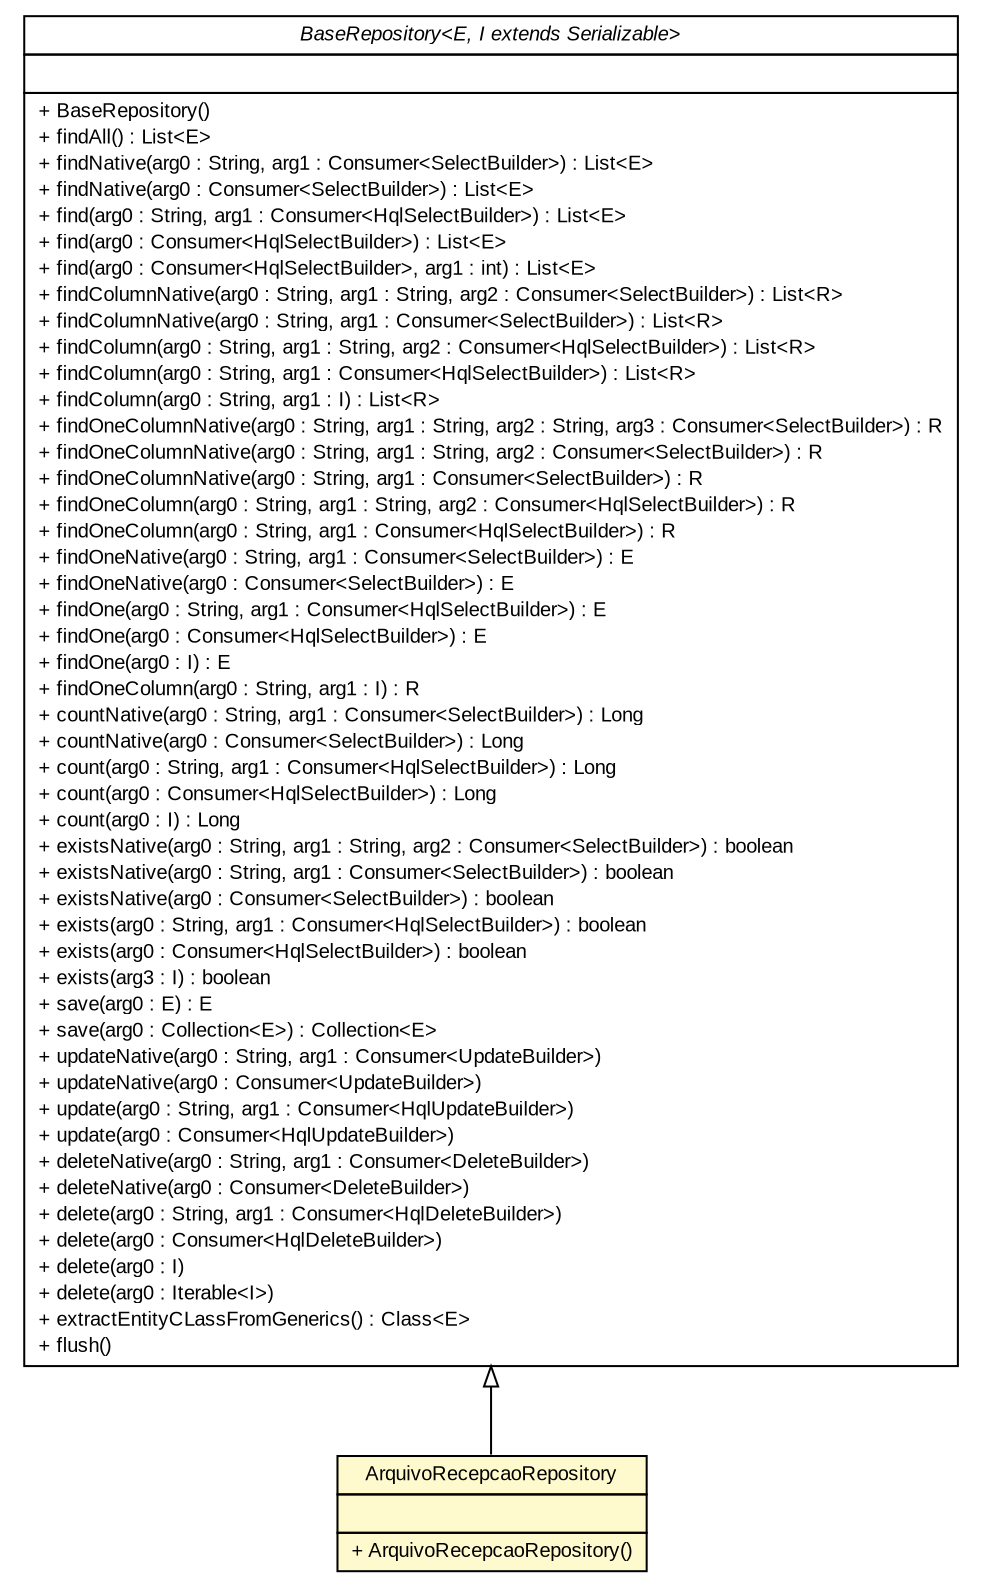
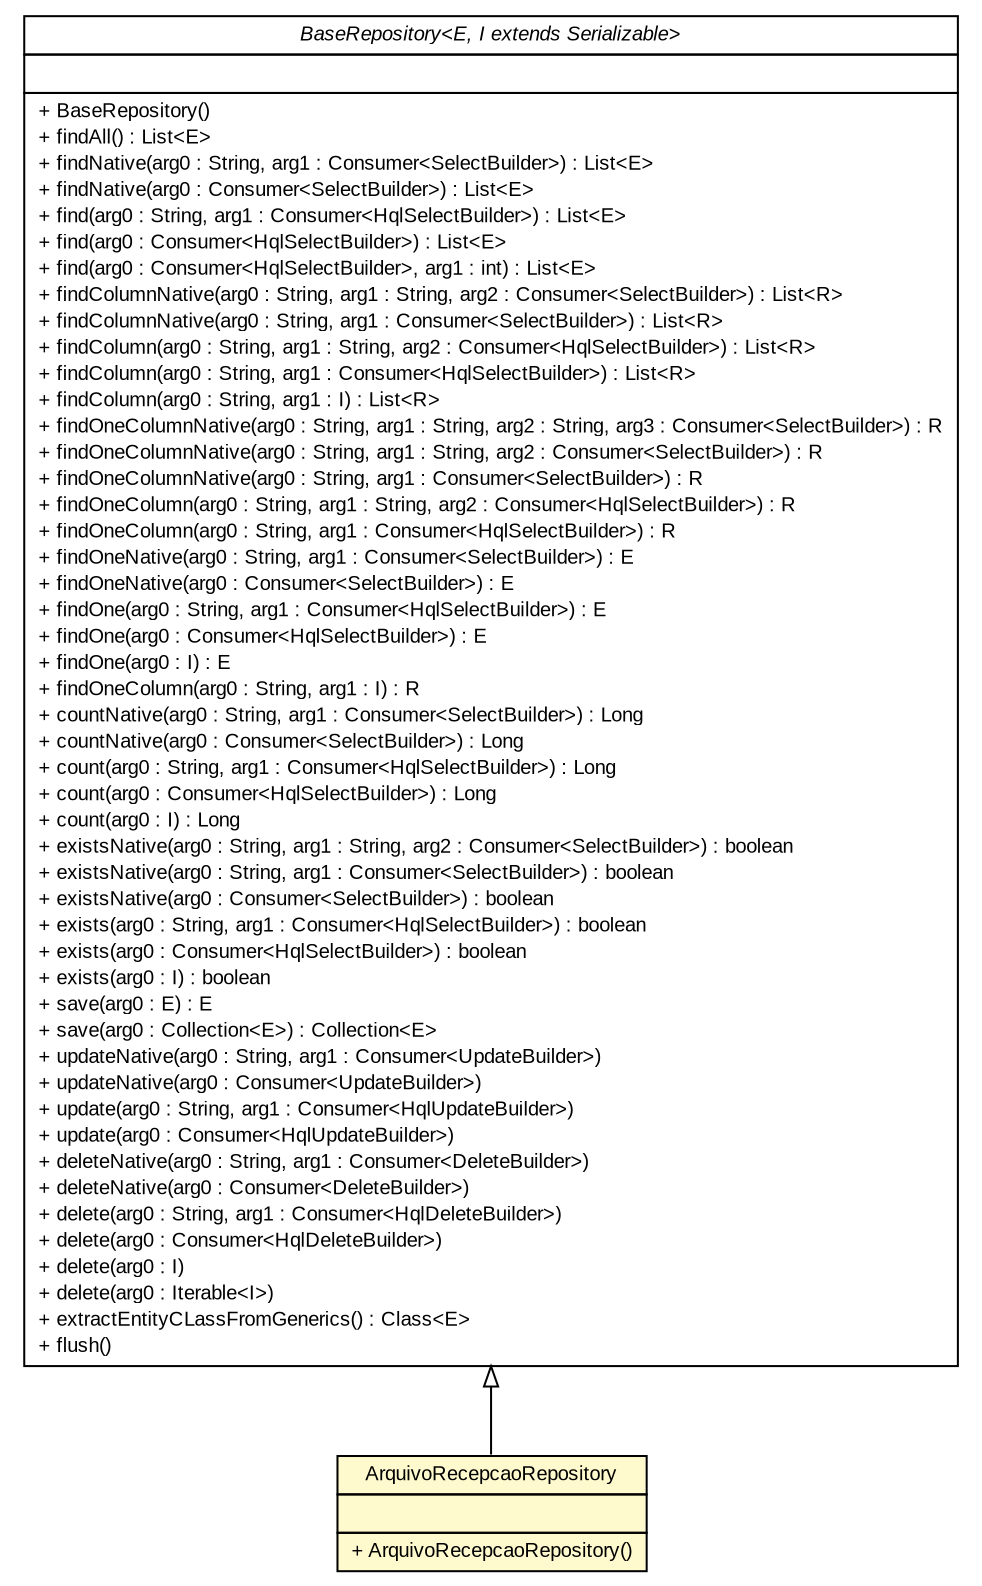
node "BaseRepository<E, I extends Serializable>": text "+ exists(arg3 : I) : boolean" -> "+ exists(arg0 : I) : boolean"
